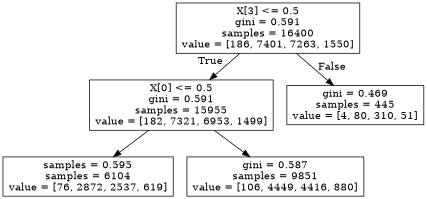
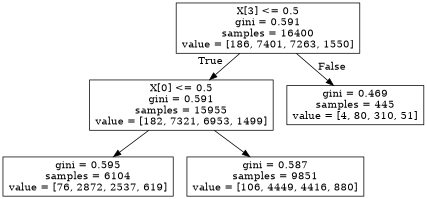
node "samples = 0.595 samples = 6104 value = [76, 2872, 2537, 619]": label "samples = 0.595 samples = 6104 value = [76, 2872, 2537, 619]" -> "gini = 0.595 samples = 6104 value = [76, 2872, 2537, 619]"
